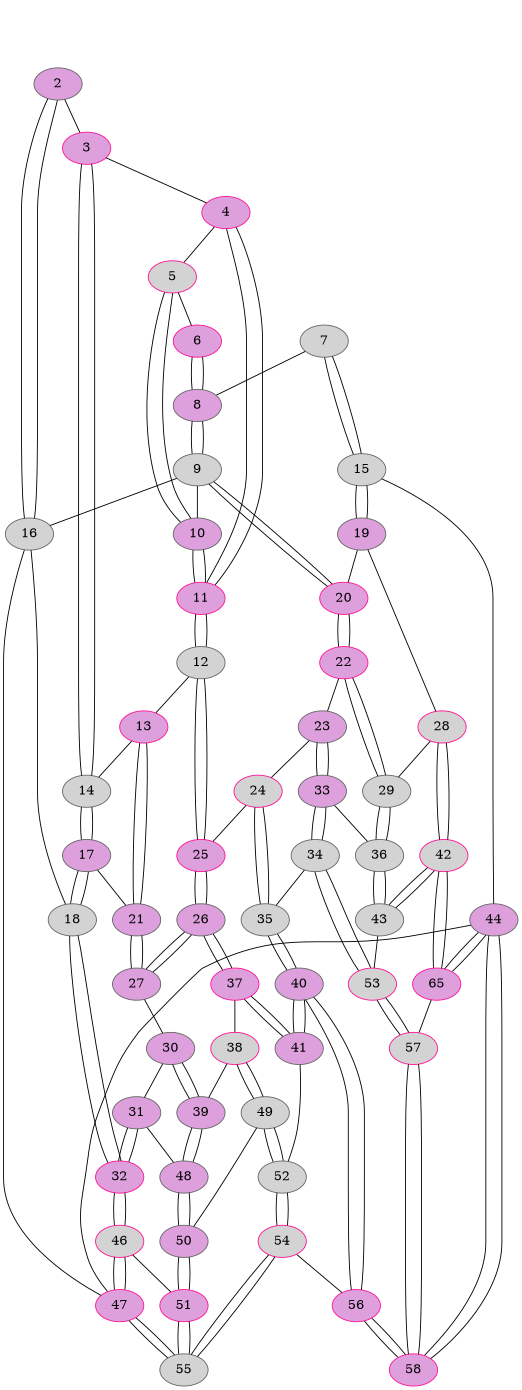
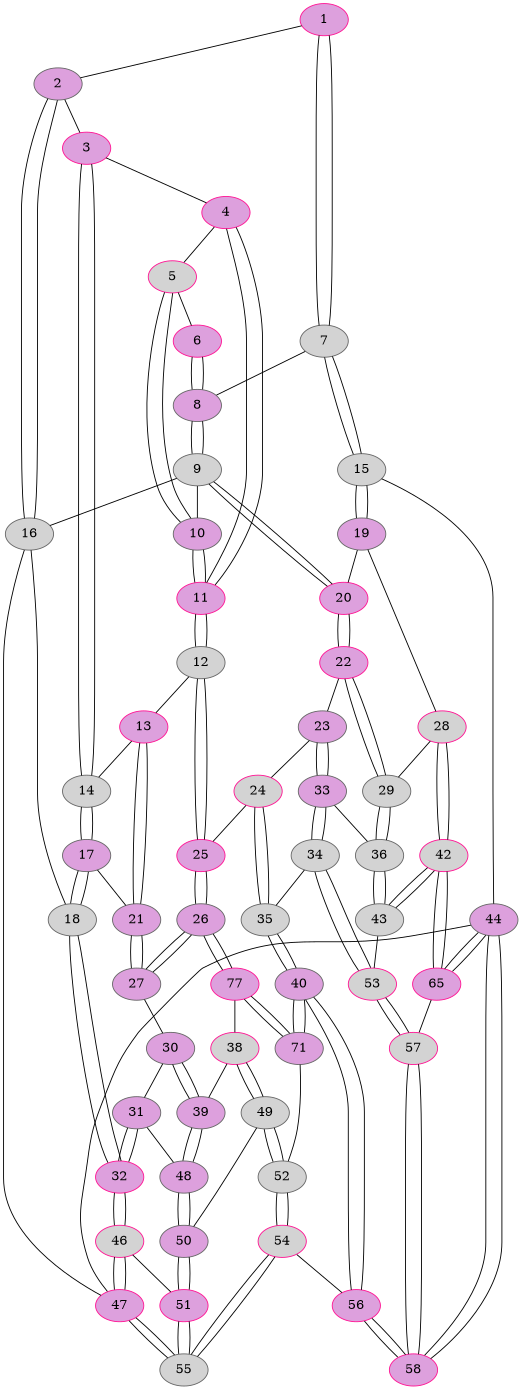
node "1": added
node "37": label "37" -> "77"
node "41": label "41" -> "71"
